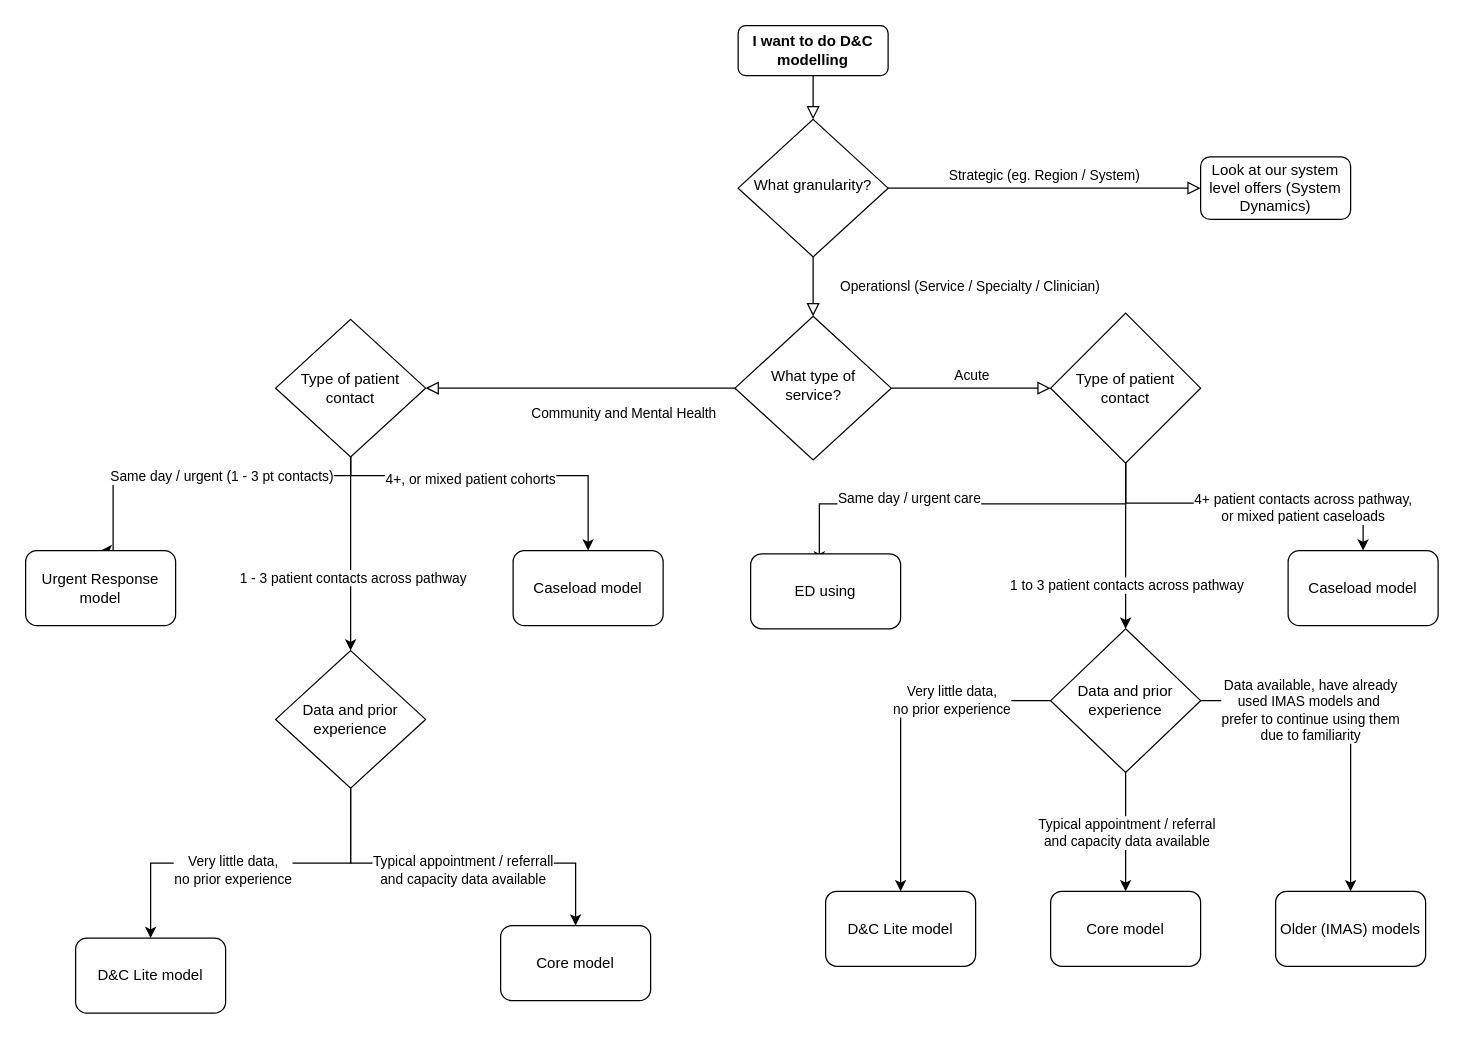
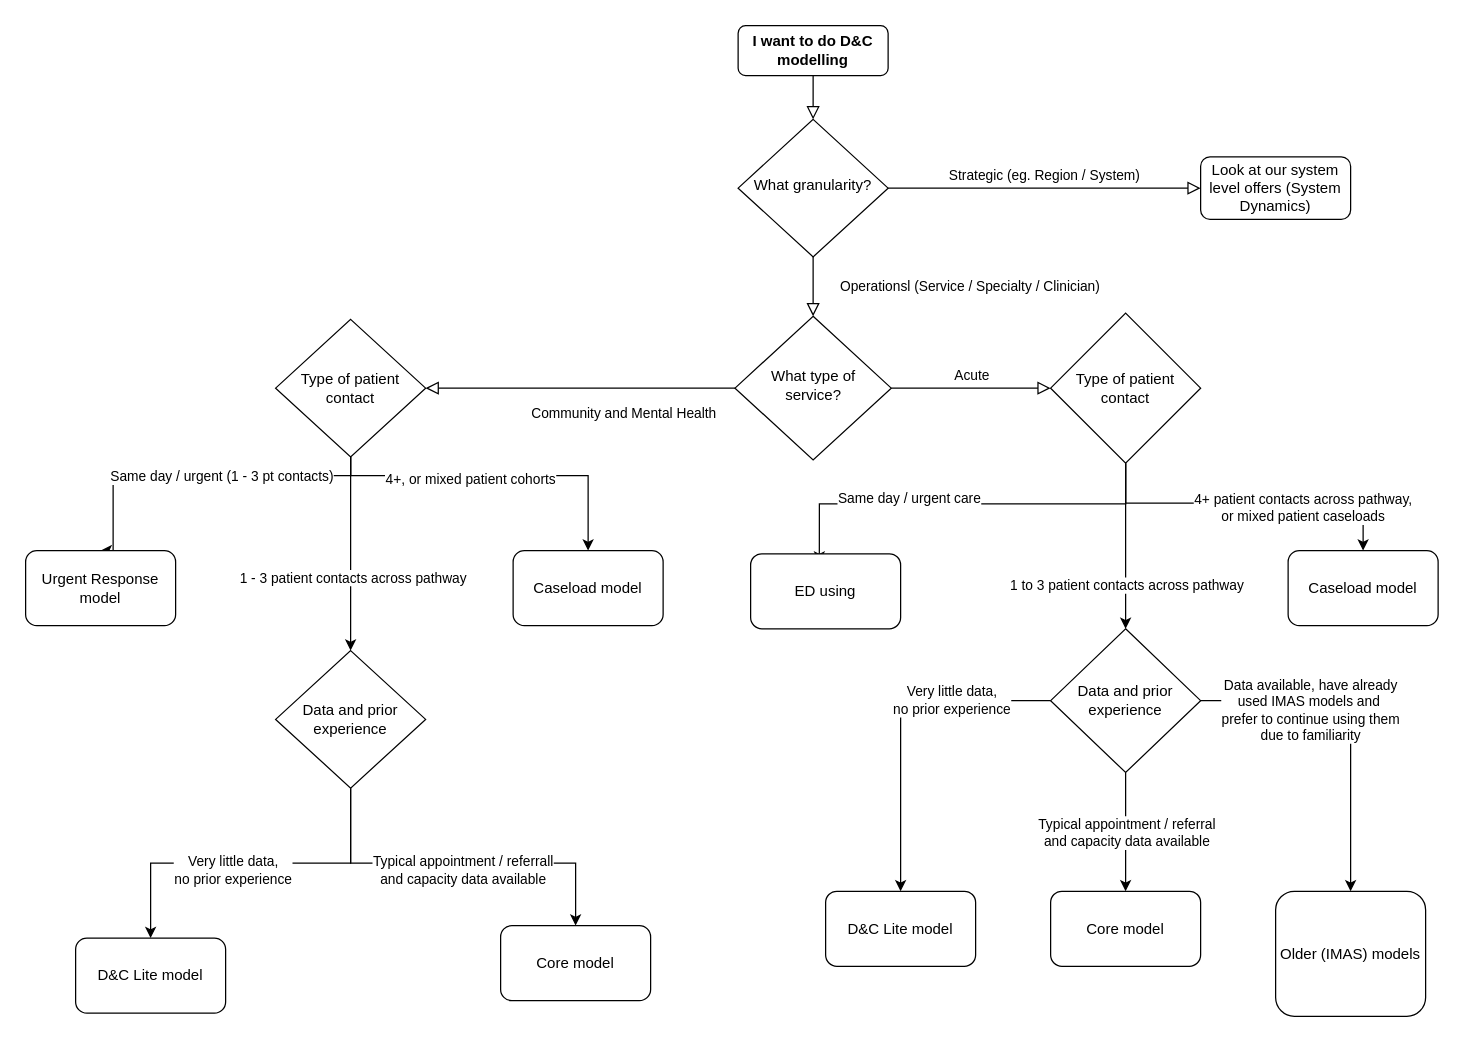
node "Older (IMAS) models": size 150x75 -> 150x125
